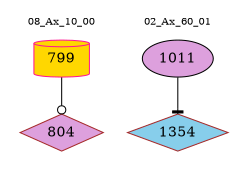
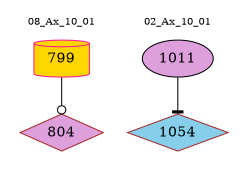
cluster "08_Ax_10_00": label "08_Ax_10_00" -> "08_Ax_10_01"
cluster "02_Ax_60_01": label "02_Ax_60_01" -> "02_Ax_10_01"
node "1354": label "1354" -> "1054"
